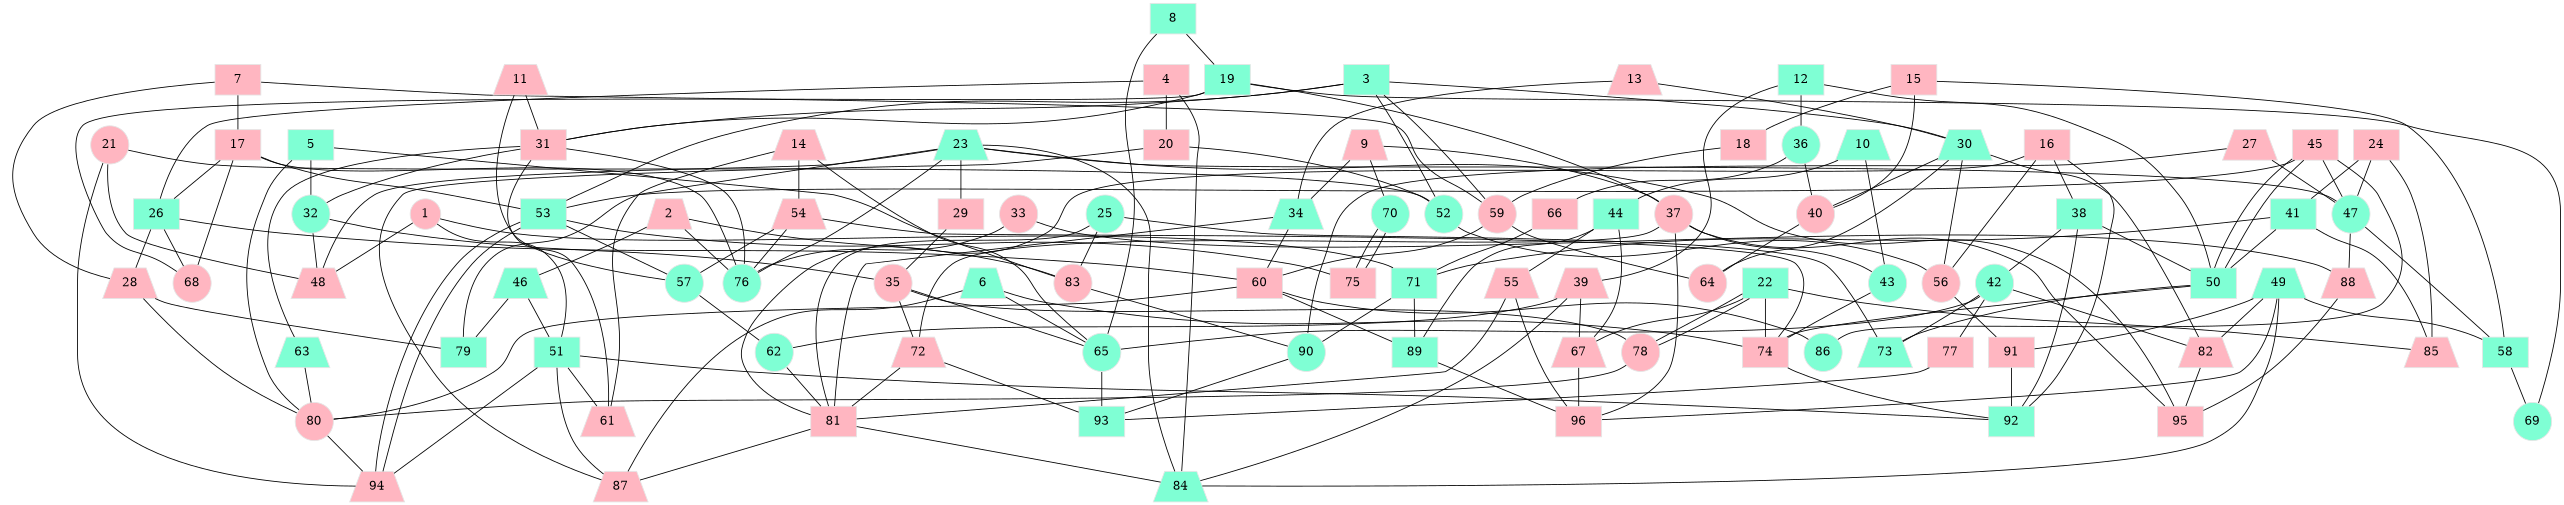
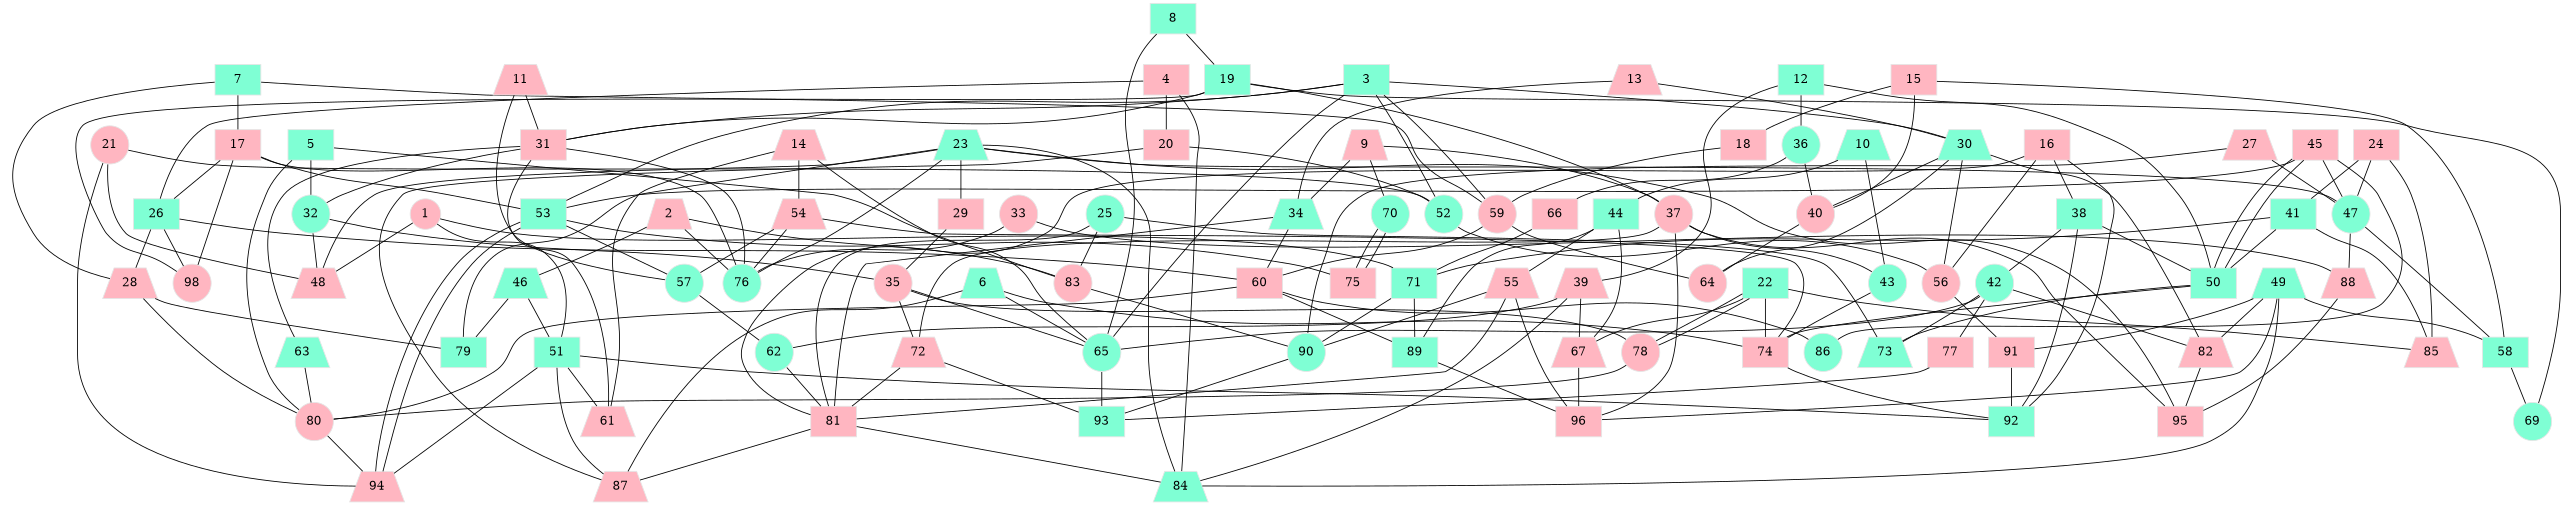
node "7": fillcolor lightpink -> aquamarine
edge "3" -- "65": added
node "68": label "68" -> "98"
edge "55" -- "90": added
